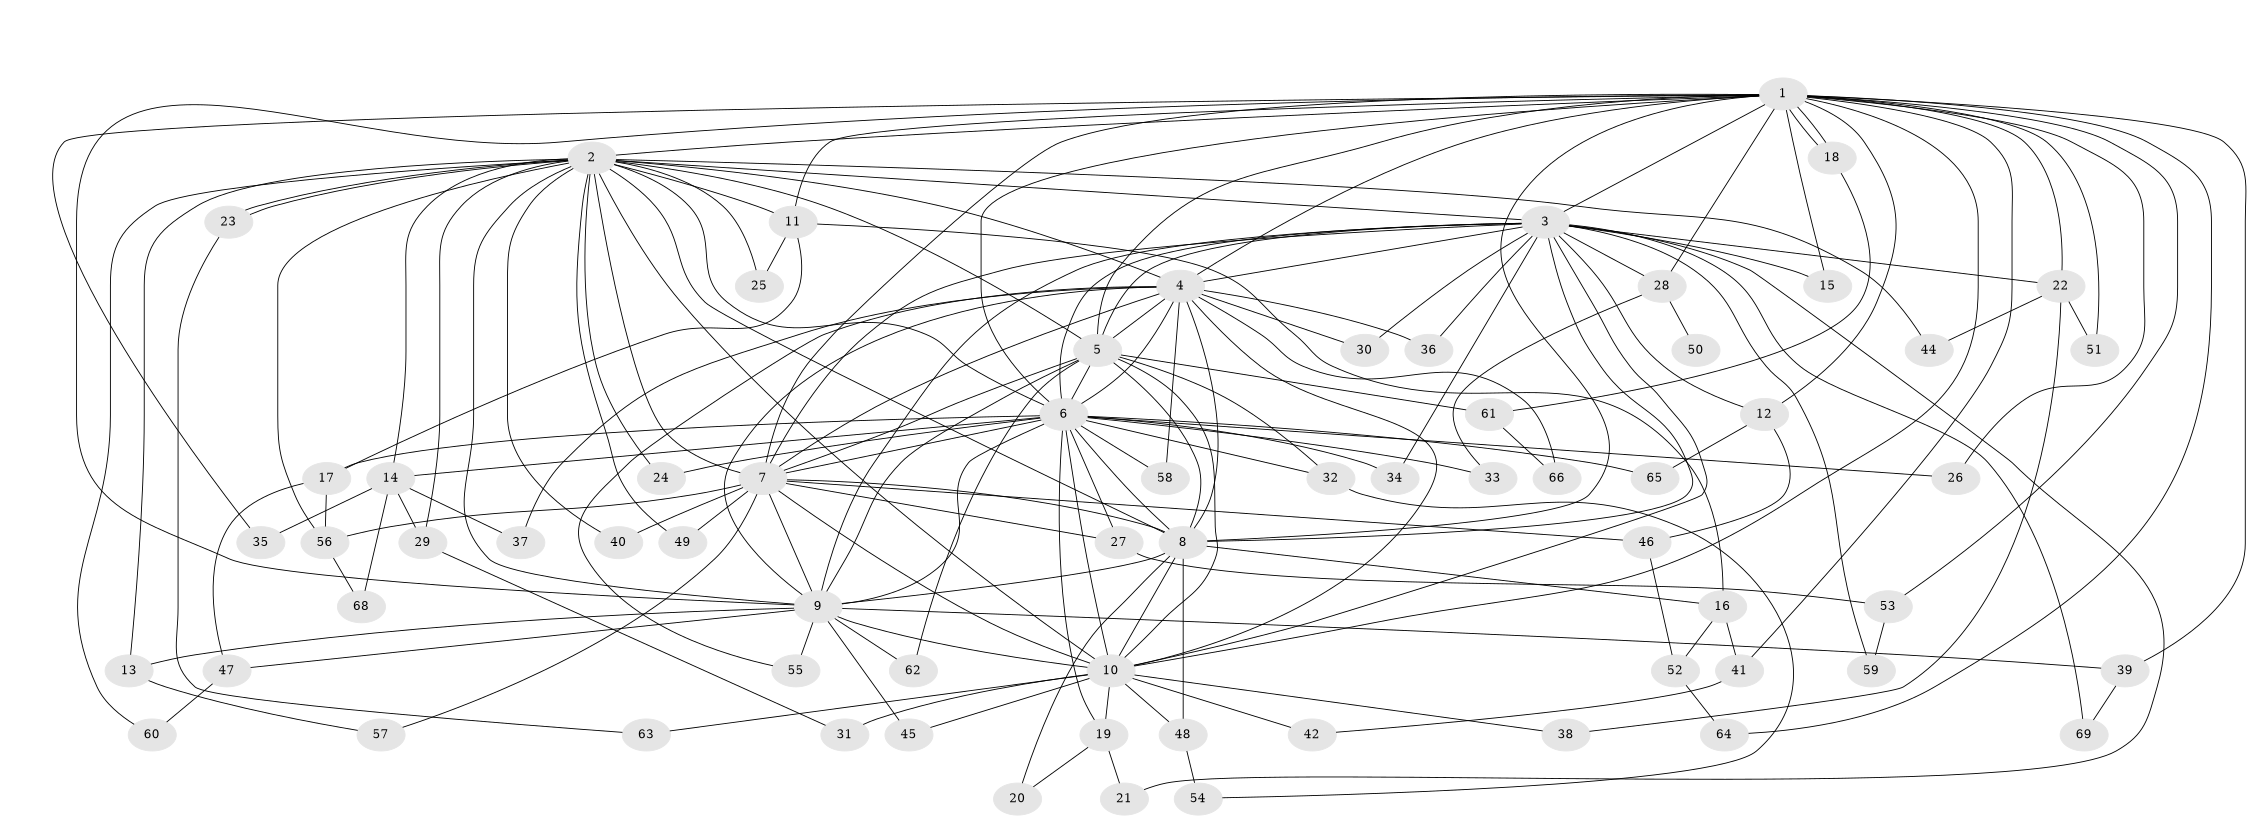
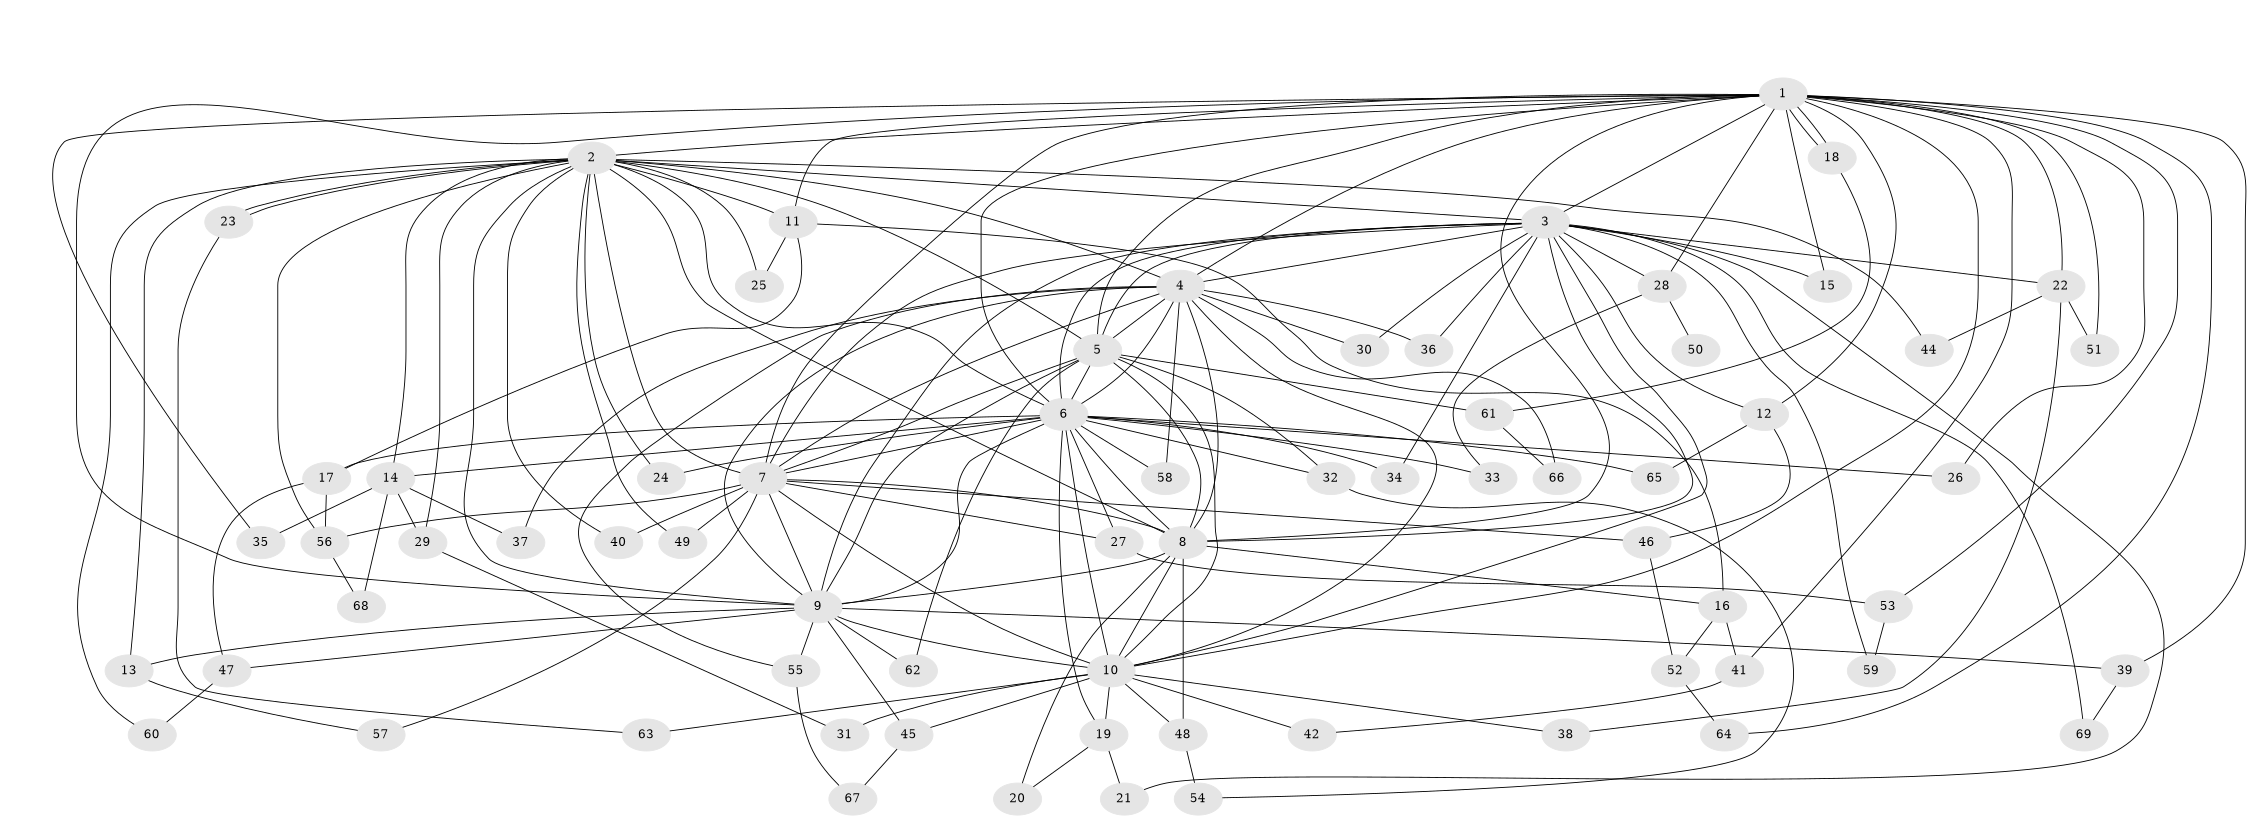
edge "2" -- "10": removed
node "67": added
